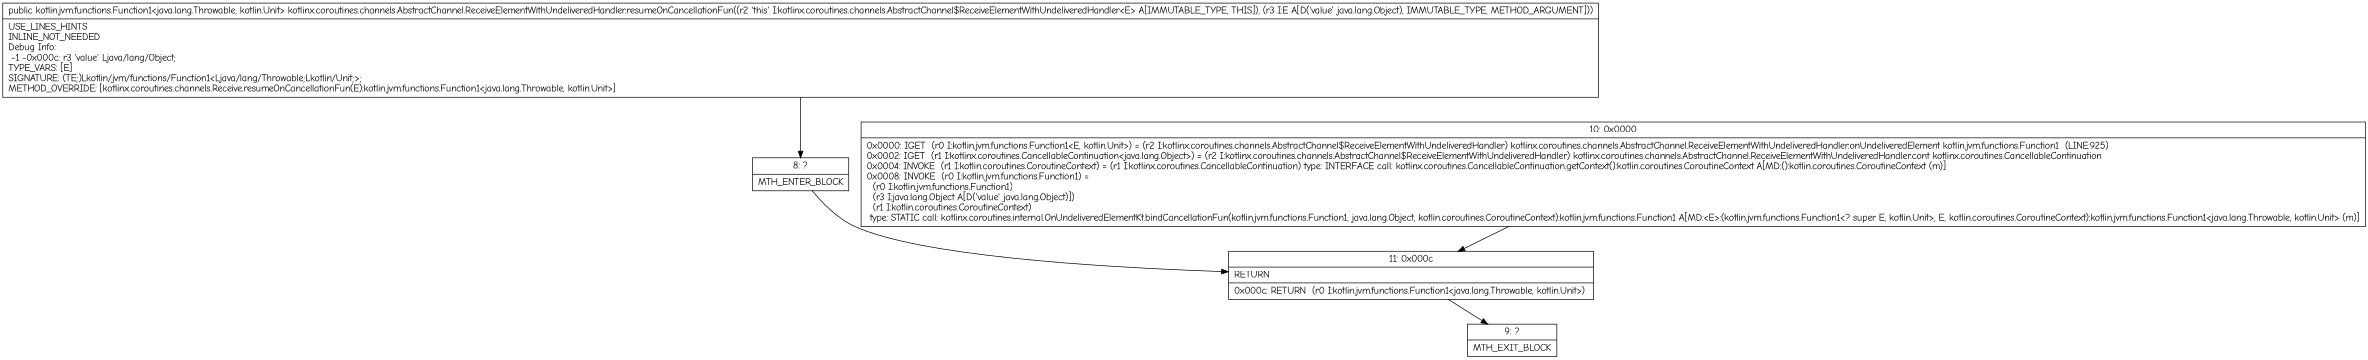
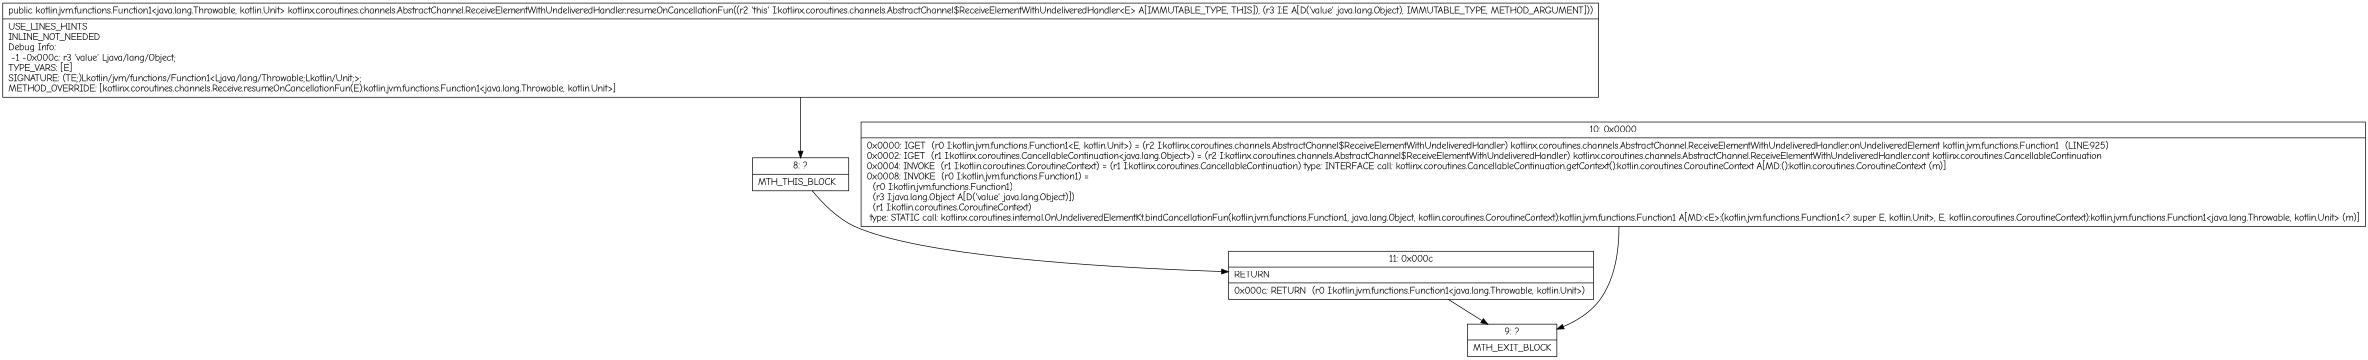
node "8: ?": text "MTH_ENTER_BLOCK" -> "MTH_THIS_BLOCK"
edge "10: 0x0000" -> "11: 0x000c": now "10: 0x0000" -> "9: ?"
